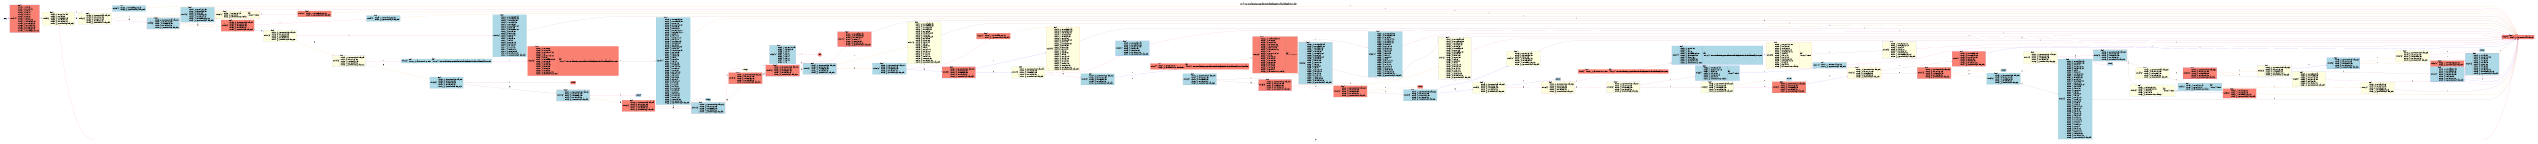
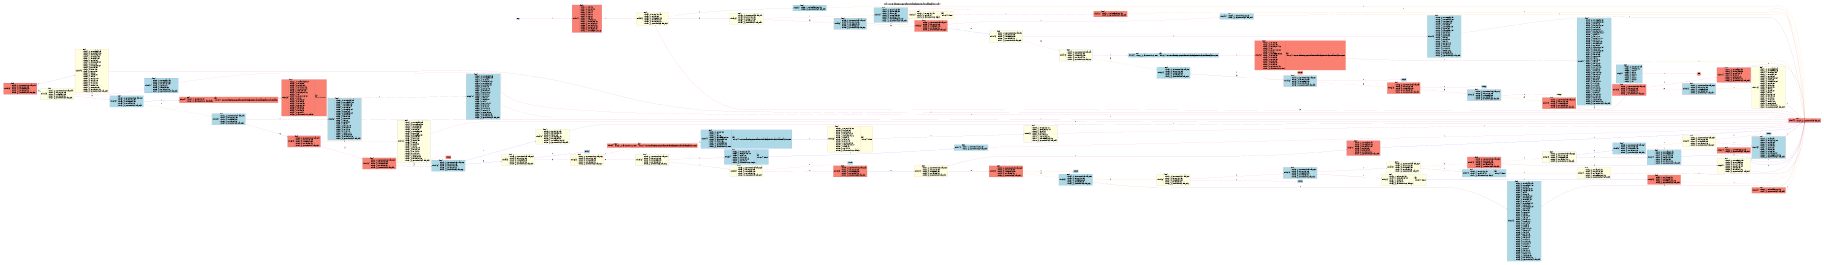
node "0x401be2 [25]": removed
